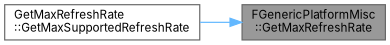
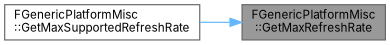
node "GetMaxRefreshRate ::GetMaxSupportedRefreshRate": label "GetMaxRefreshRate ::GetMaxSupportedRefreshRate" -> "FGenericPlatformMisc ::GetMaxSupportedRefreshRate"
